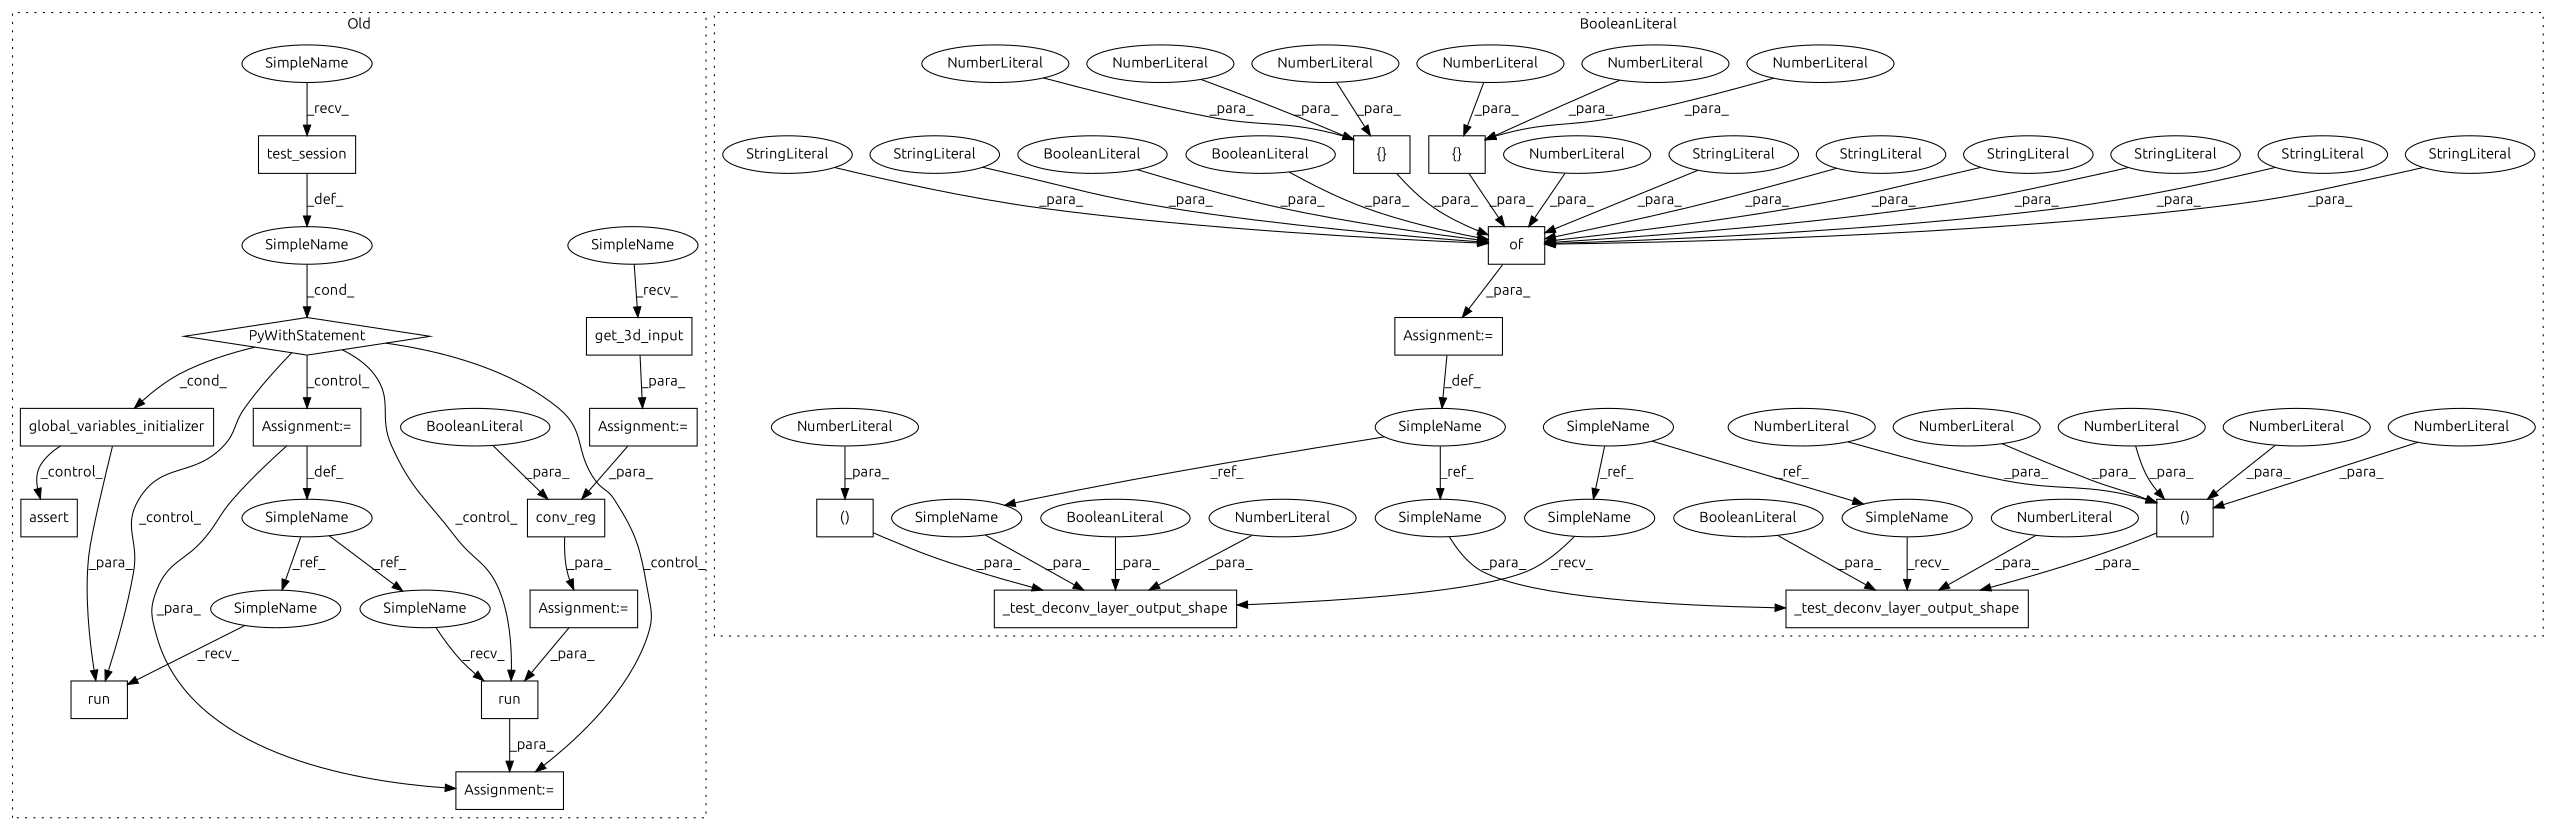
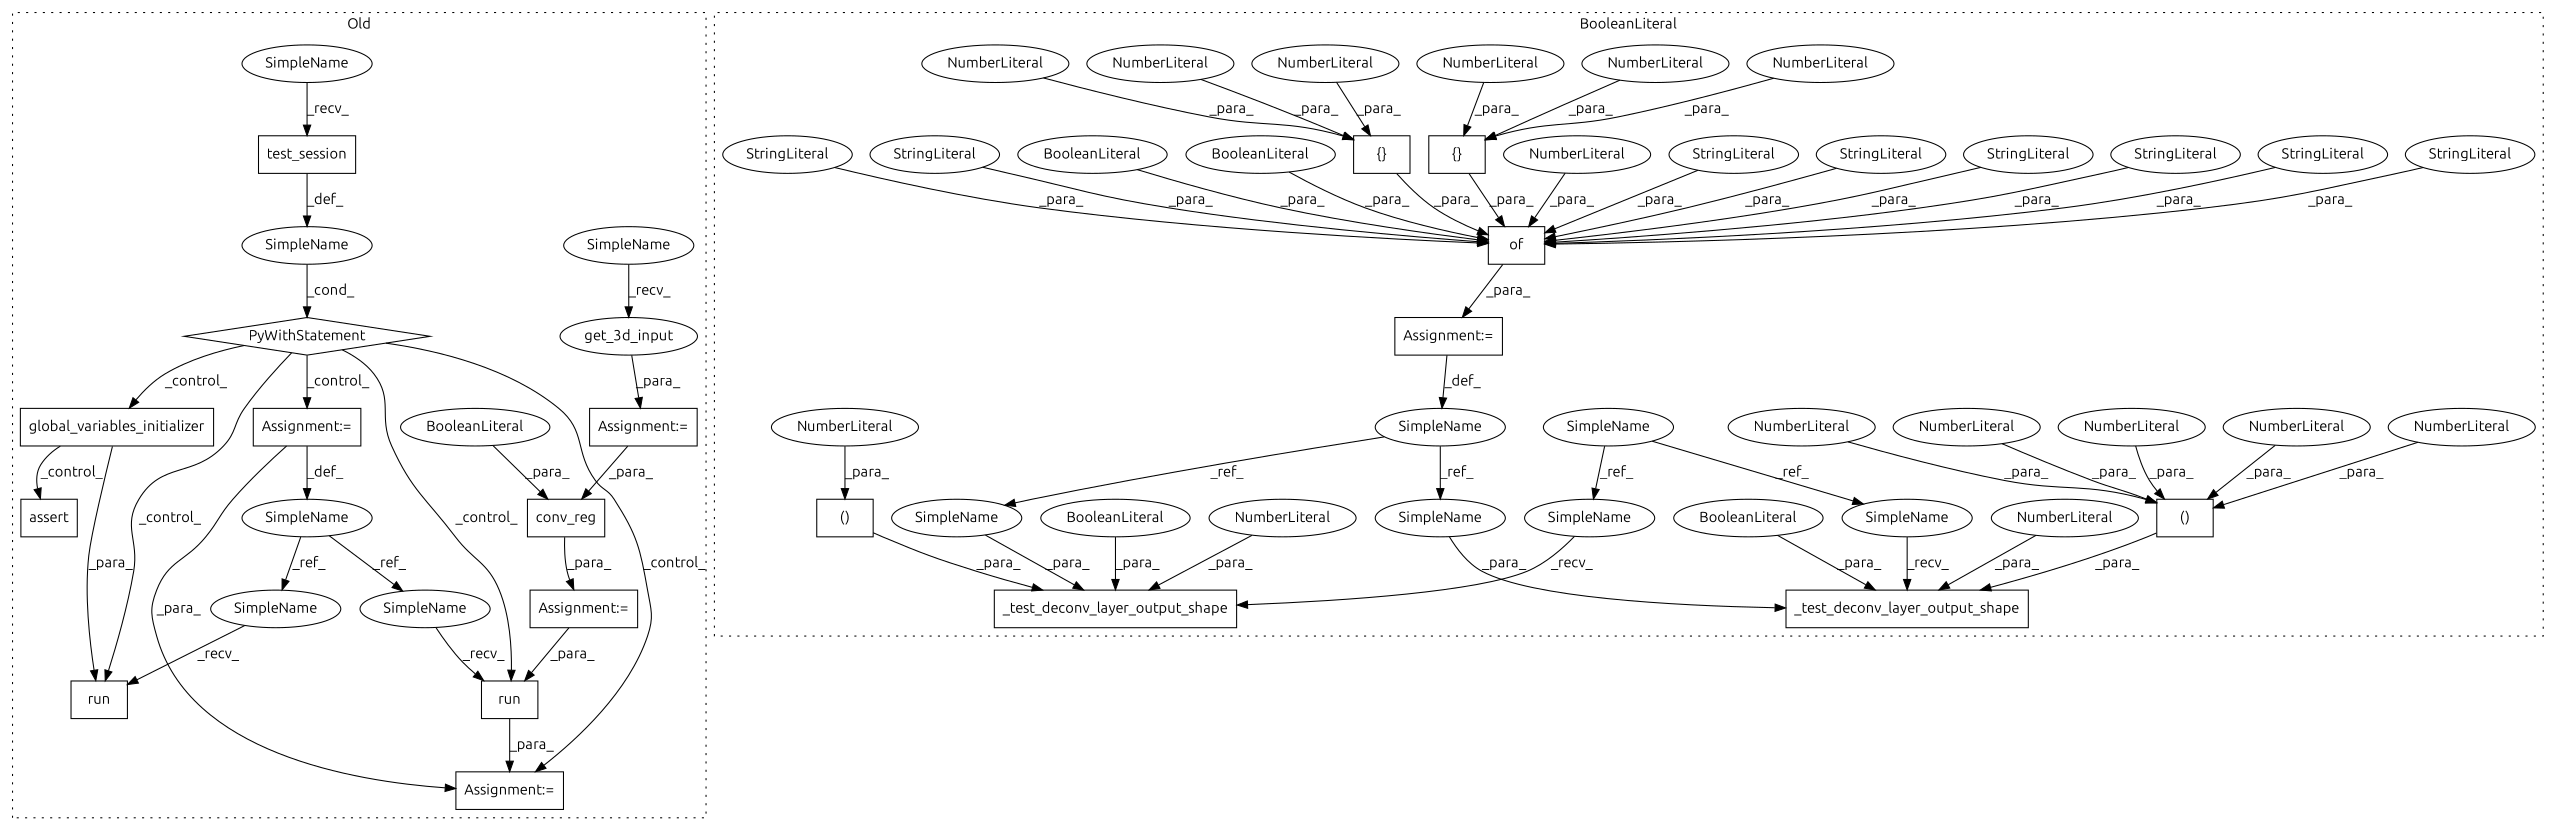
node "get_3d_input": shape box -> ellipse
edge "PyWithStatement" -> "global_variables_initializer": label "_cond_" -> "_control_"
